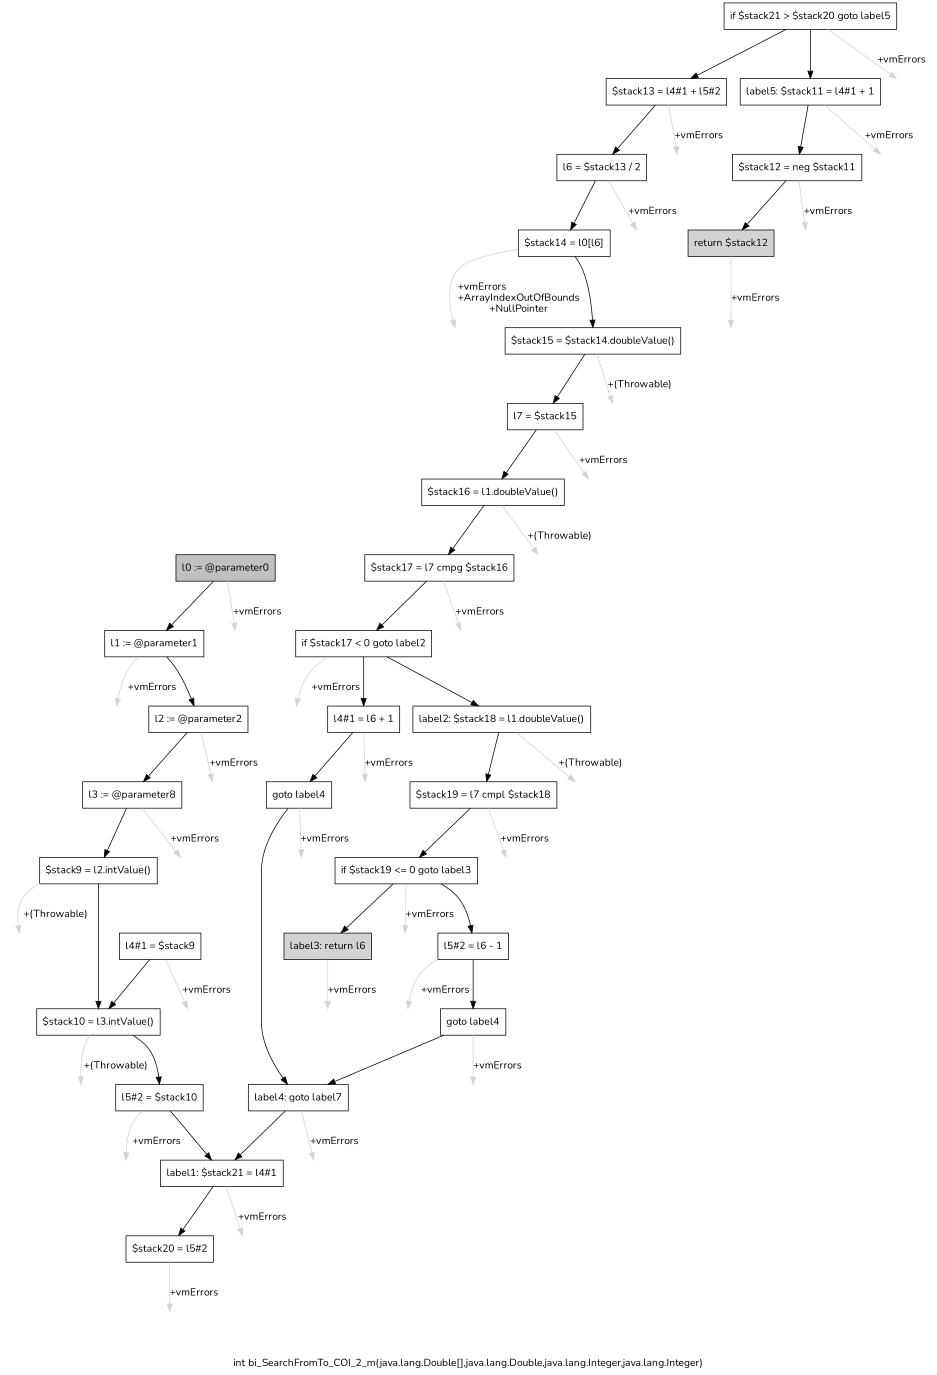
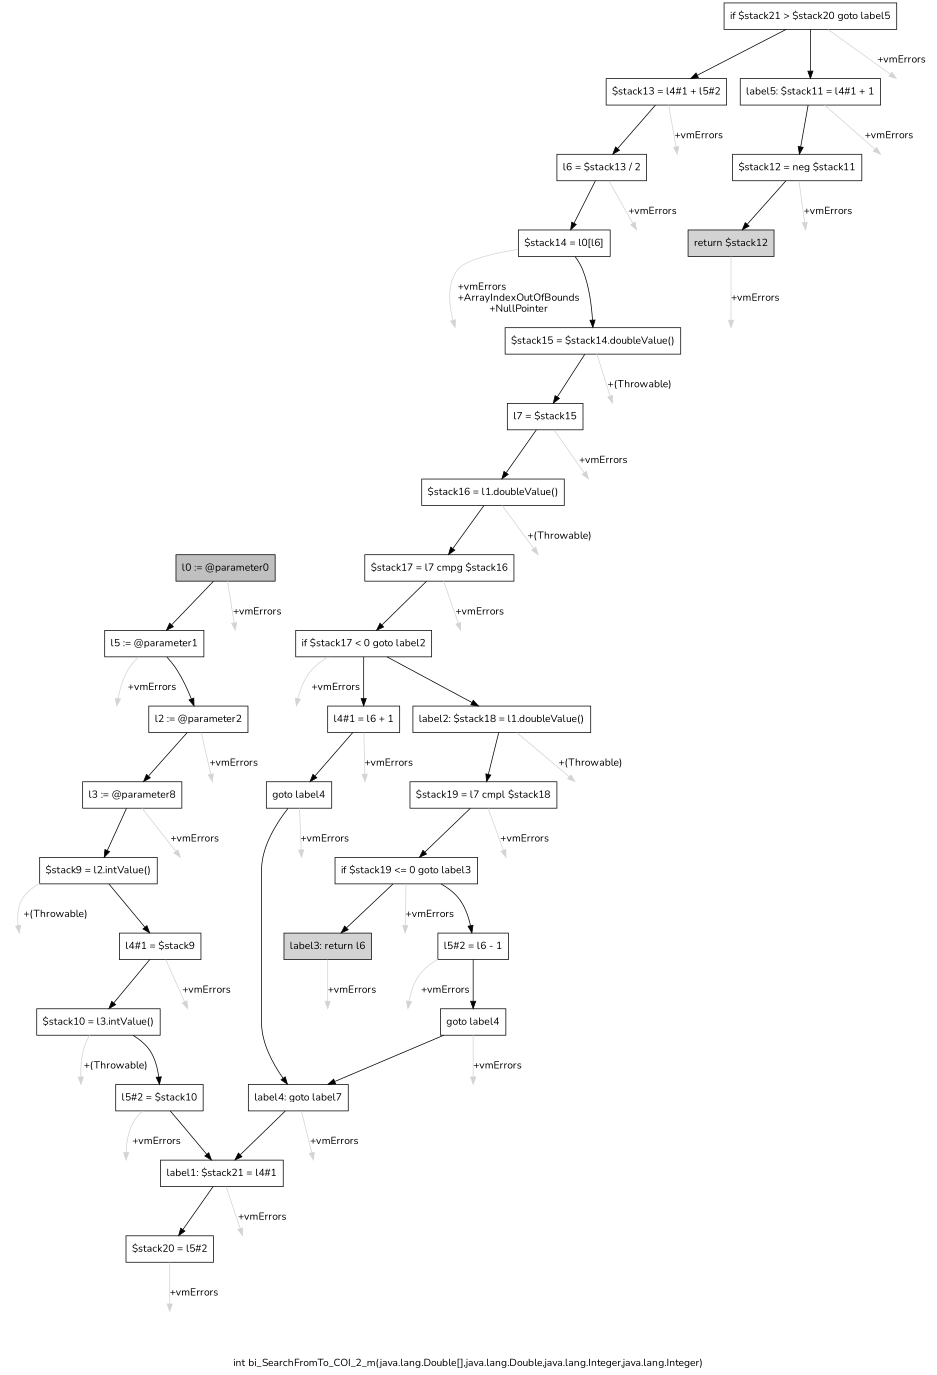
node "l1 := @parameter1": label "l1 := @parameter1" -> "l5 := @parameter1"
edge "$stack9 = l2.intValue()" -> "$stack10 = l3.intValue()": now "$stack9 = l2.intValue()" -> "l4#1 = $stack9"
